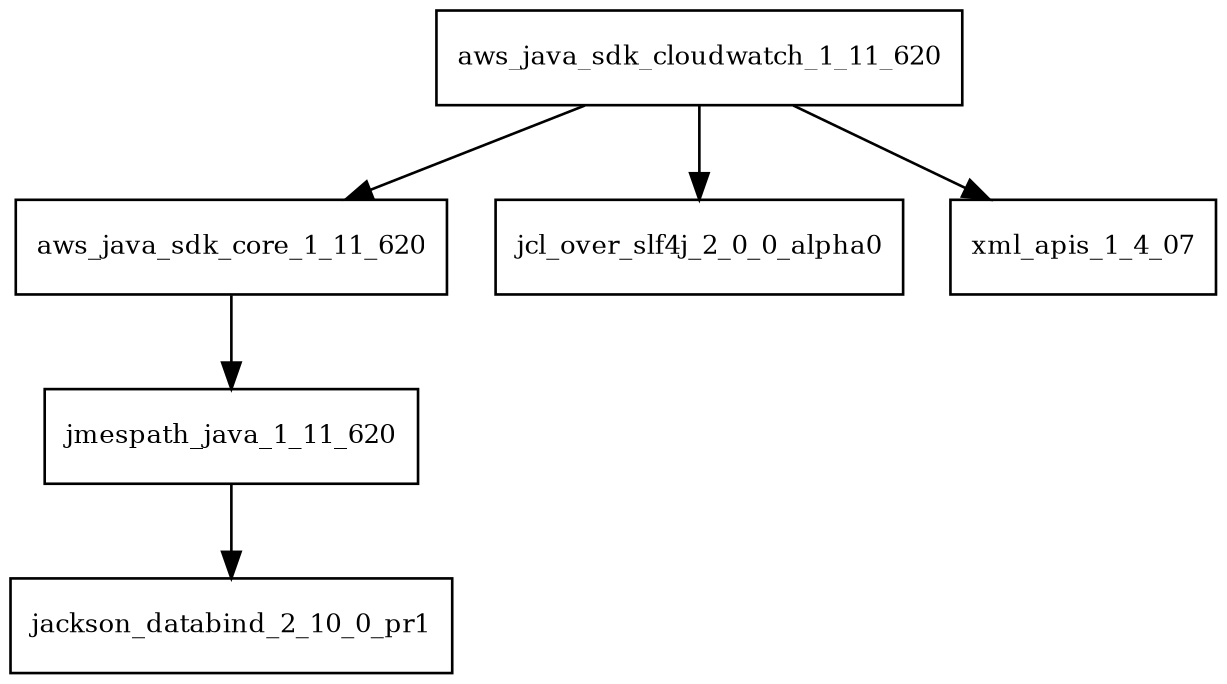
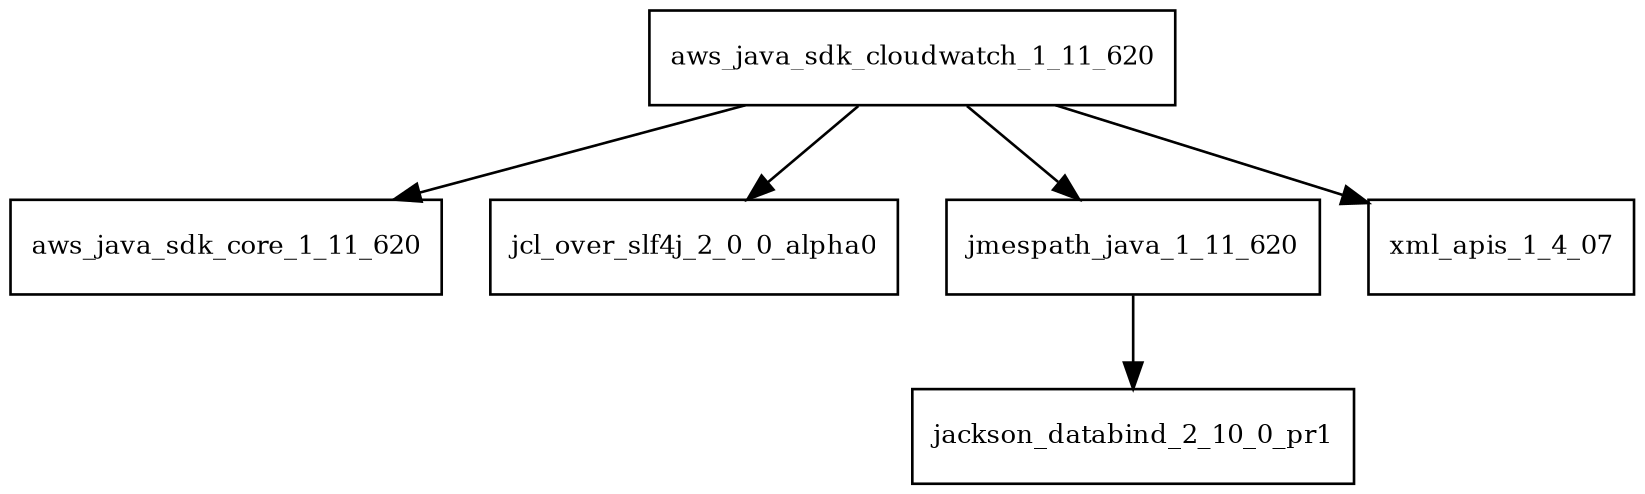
edge "aws_java_sdk_core_1_11_620" -> "jmespath_java_1_11_620": now "aws_java_sdk_cloudwatch_1_11_620" -> "jmespath_java_1_11_620"
